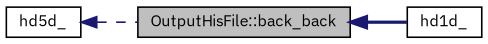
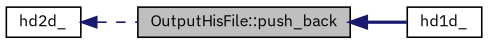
node "hd5d_": label "hd5d_" -> "hd2d_"
node "OutputHisFile::back_back": label "OutputHisFile::back_back" -> "OutputHisFile::push_back"
